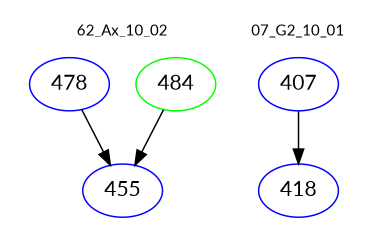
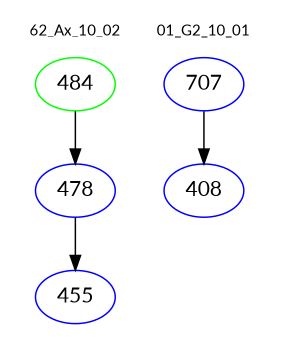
cluster "07_G2_10_01": label "07_G2_10_01" -> "01_G2_10_01"
node "407": label "407" -> "707"
edge "484" -> "455": now "484" -> "478"
node "418": label "418" -> "408"
